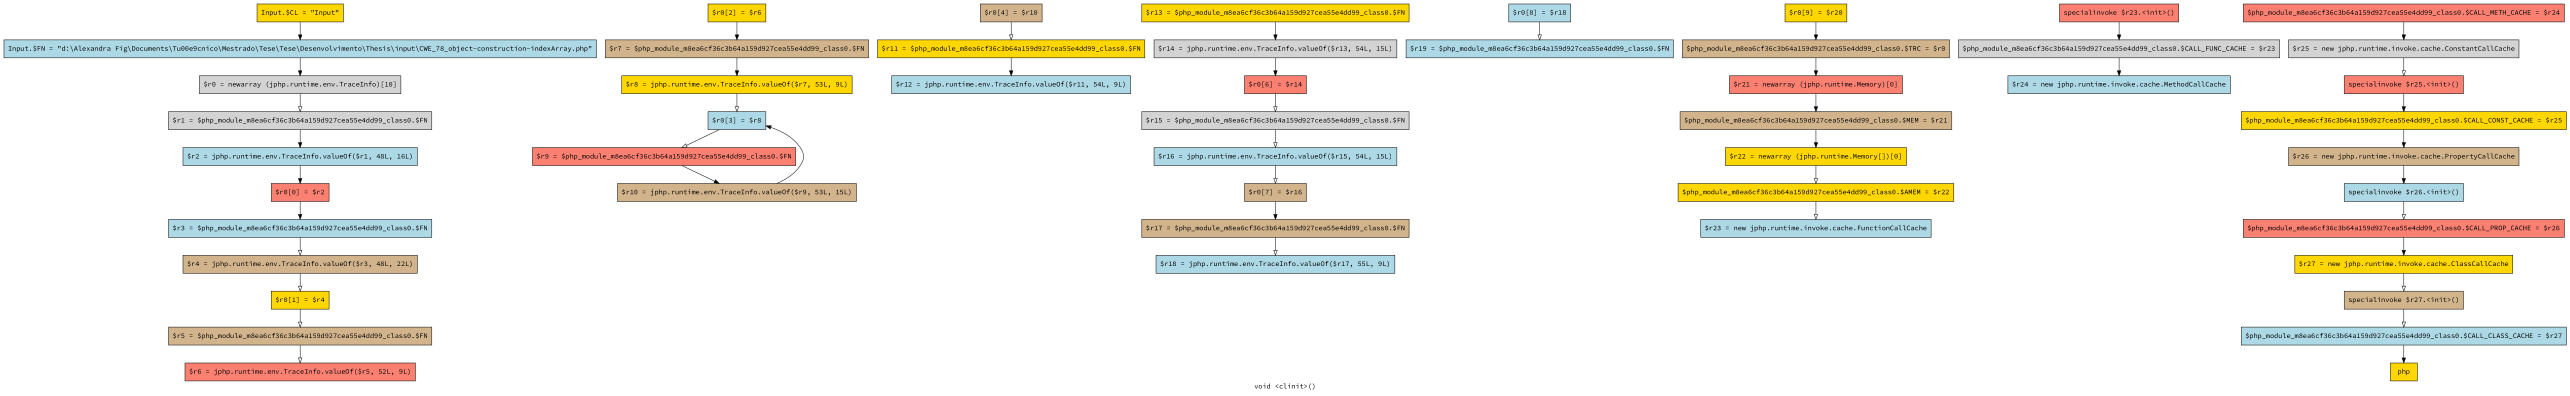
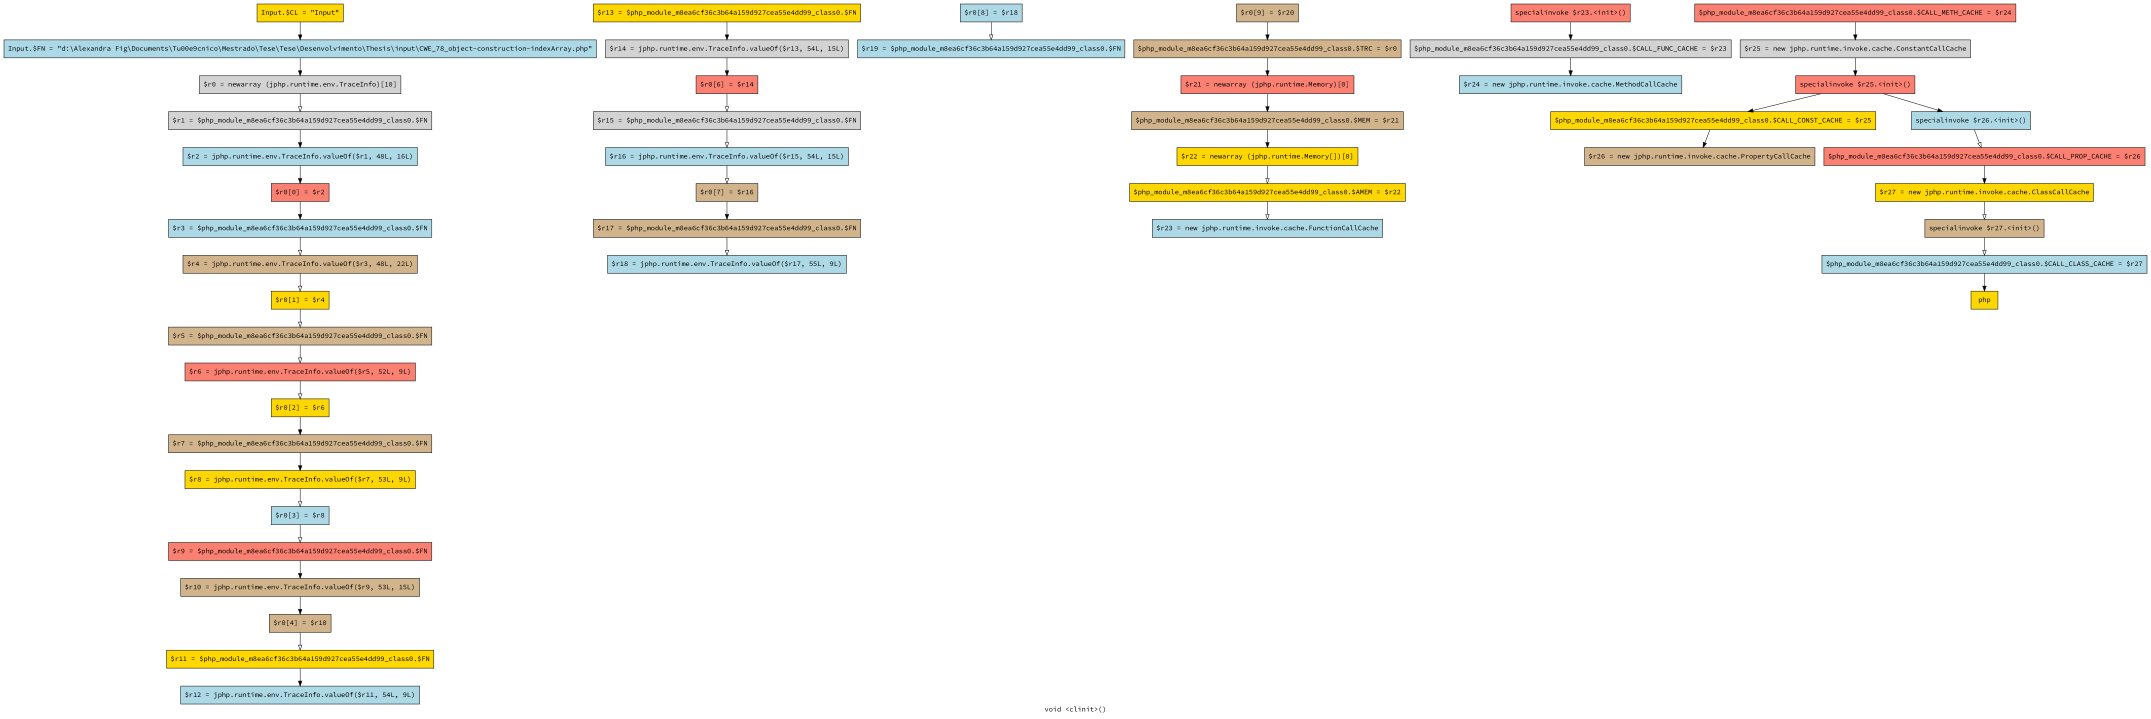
node "$r0[9] = $r20": fillcolor gold -> tan
edge "$r25 = new jphp.runtime.invoke.cache.ConstantCallCache" -> "specialinvoke $r25.<init>()": arrowhead onormal -> normal
edge "$r10 = jphp.runtime.env.TraceInfo.valueOf($r9, 53L, 15L)" -> "$r0[3] = $r8": now "$r10 = jphp.runtime.env.TraceInfo.valueOf($r9, 53L, 15L)" -> "$r0[4] = $r10"
edge "$r26 = new jphp.runtime.invoke.cache.PropertyCallCache" -> "specialinvoke $r26.<init>()": now "specialinvoke $r25.<init>()" -> "specialinvoke $r26.<init>()"
edge "$r6 = jphp.runtime.env.TraceInfo.valueOf($r5, 52L, 9L)" -> "$r0[2] = $r6": added
